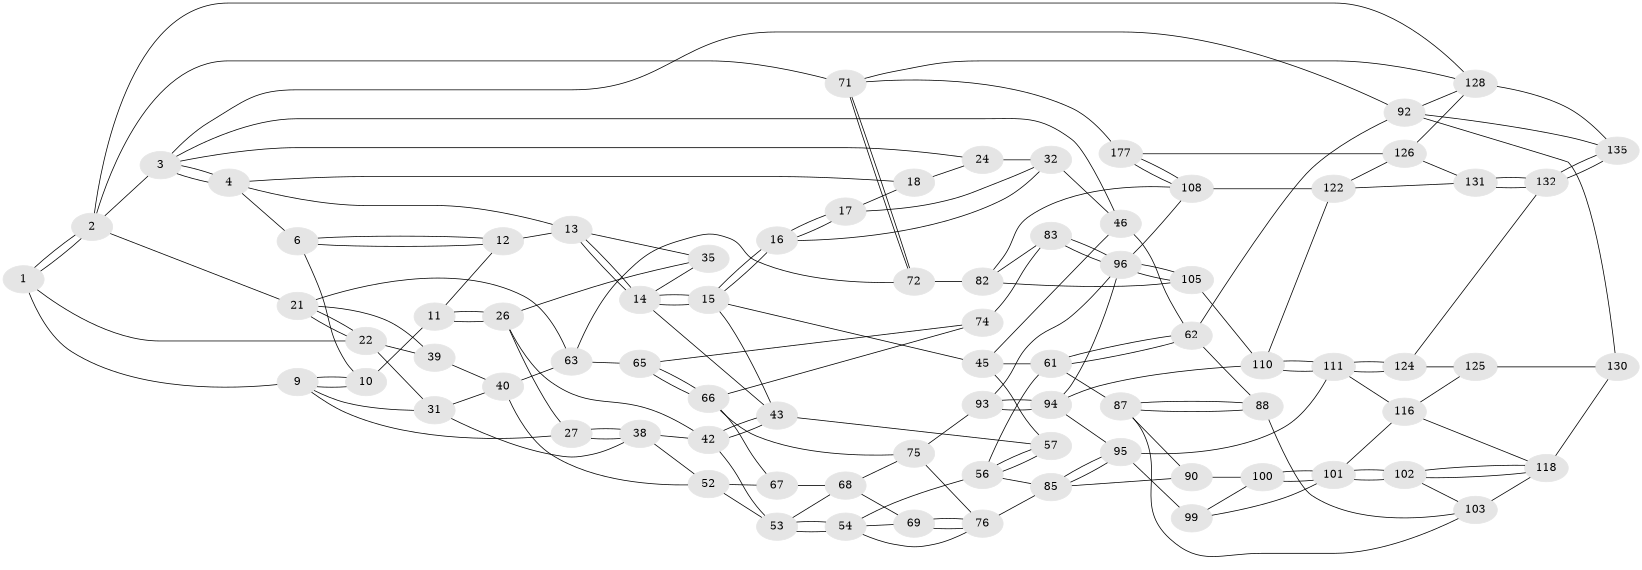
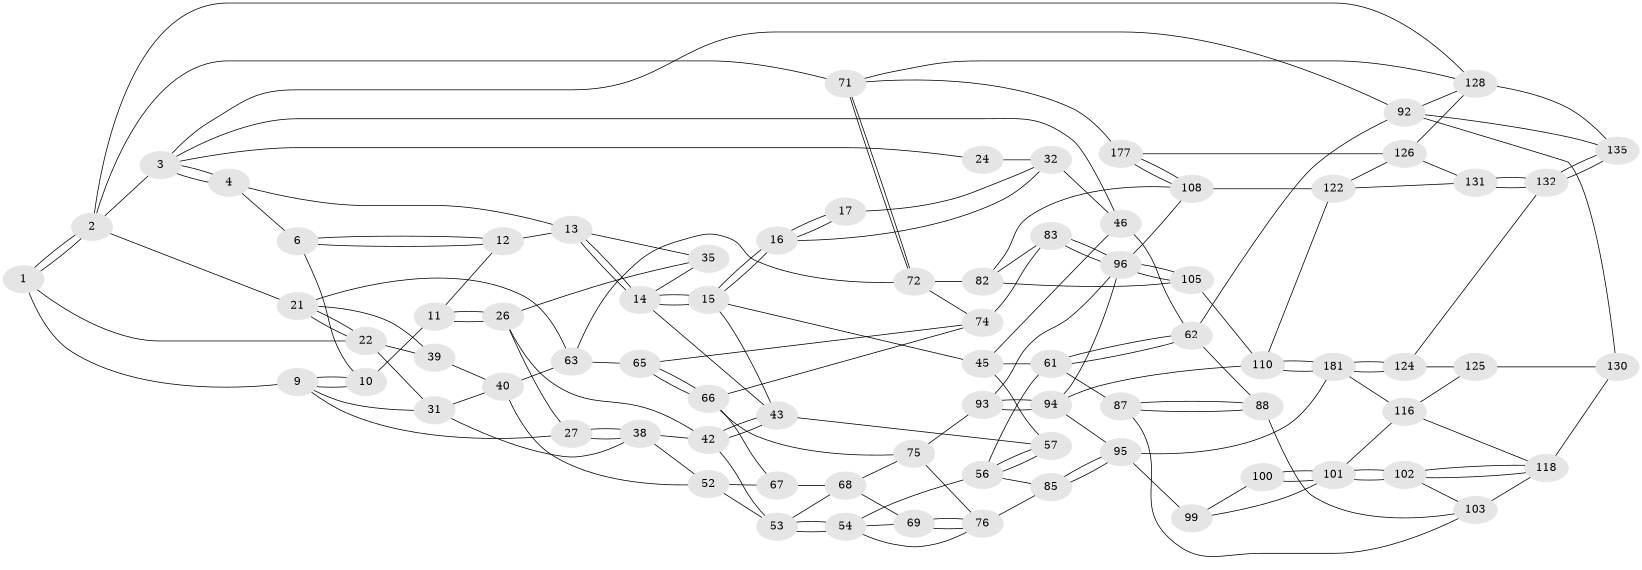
node "18": removed
edge "72" -- "74": added
node "111": label "111" -> "181"
node "90": removed
